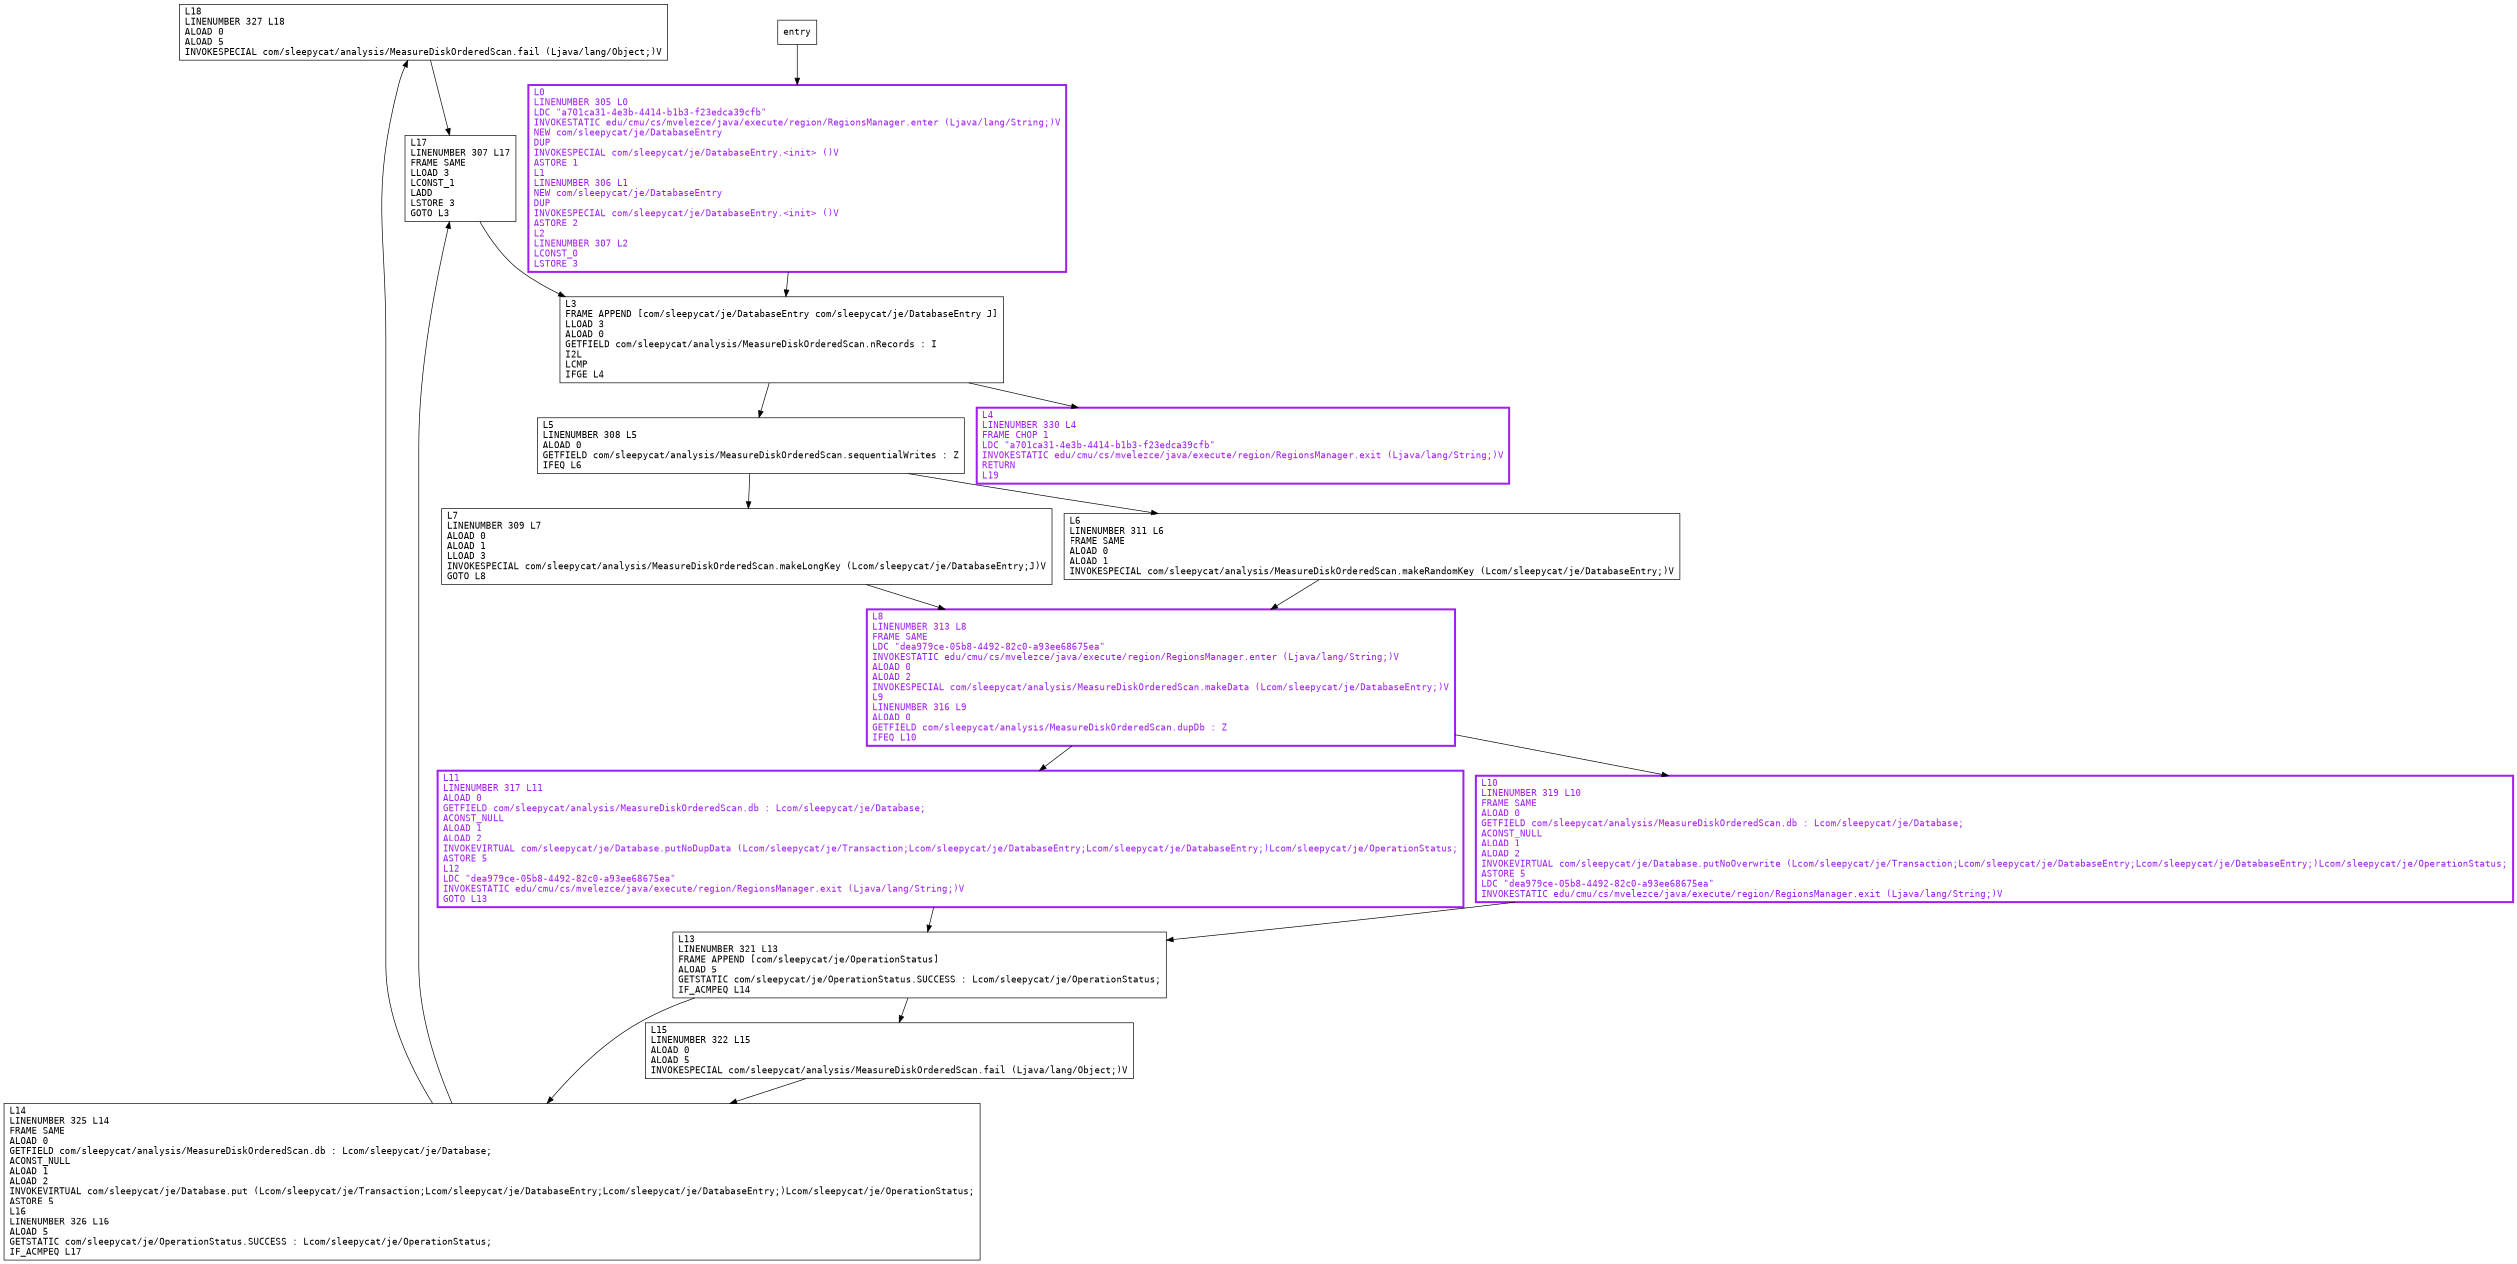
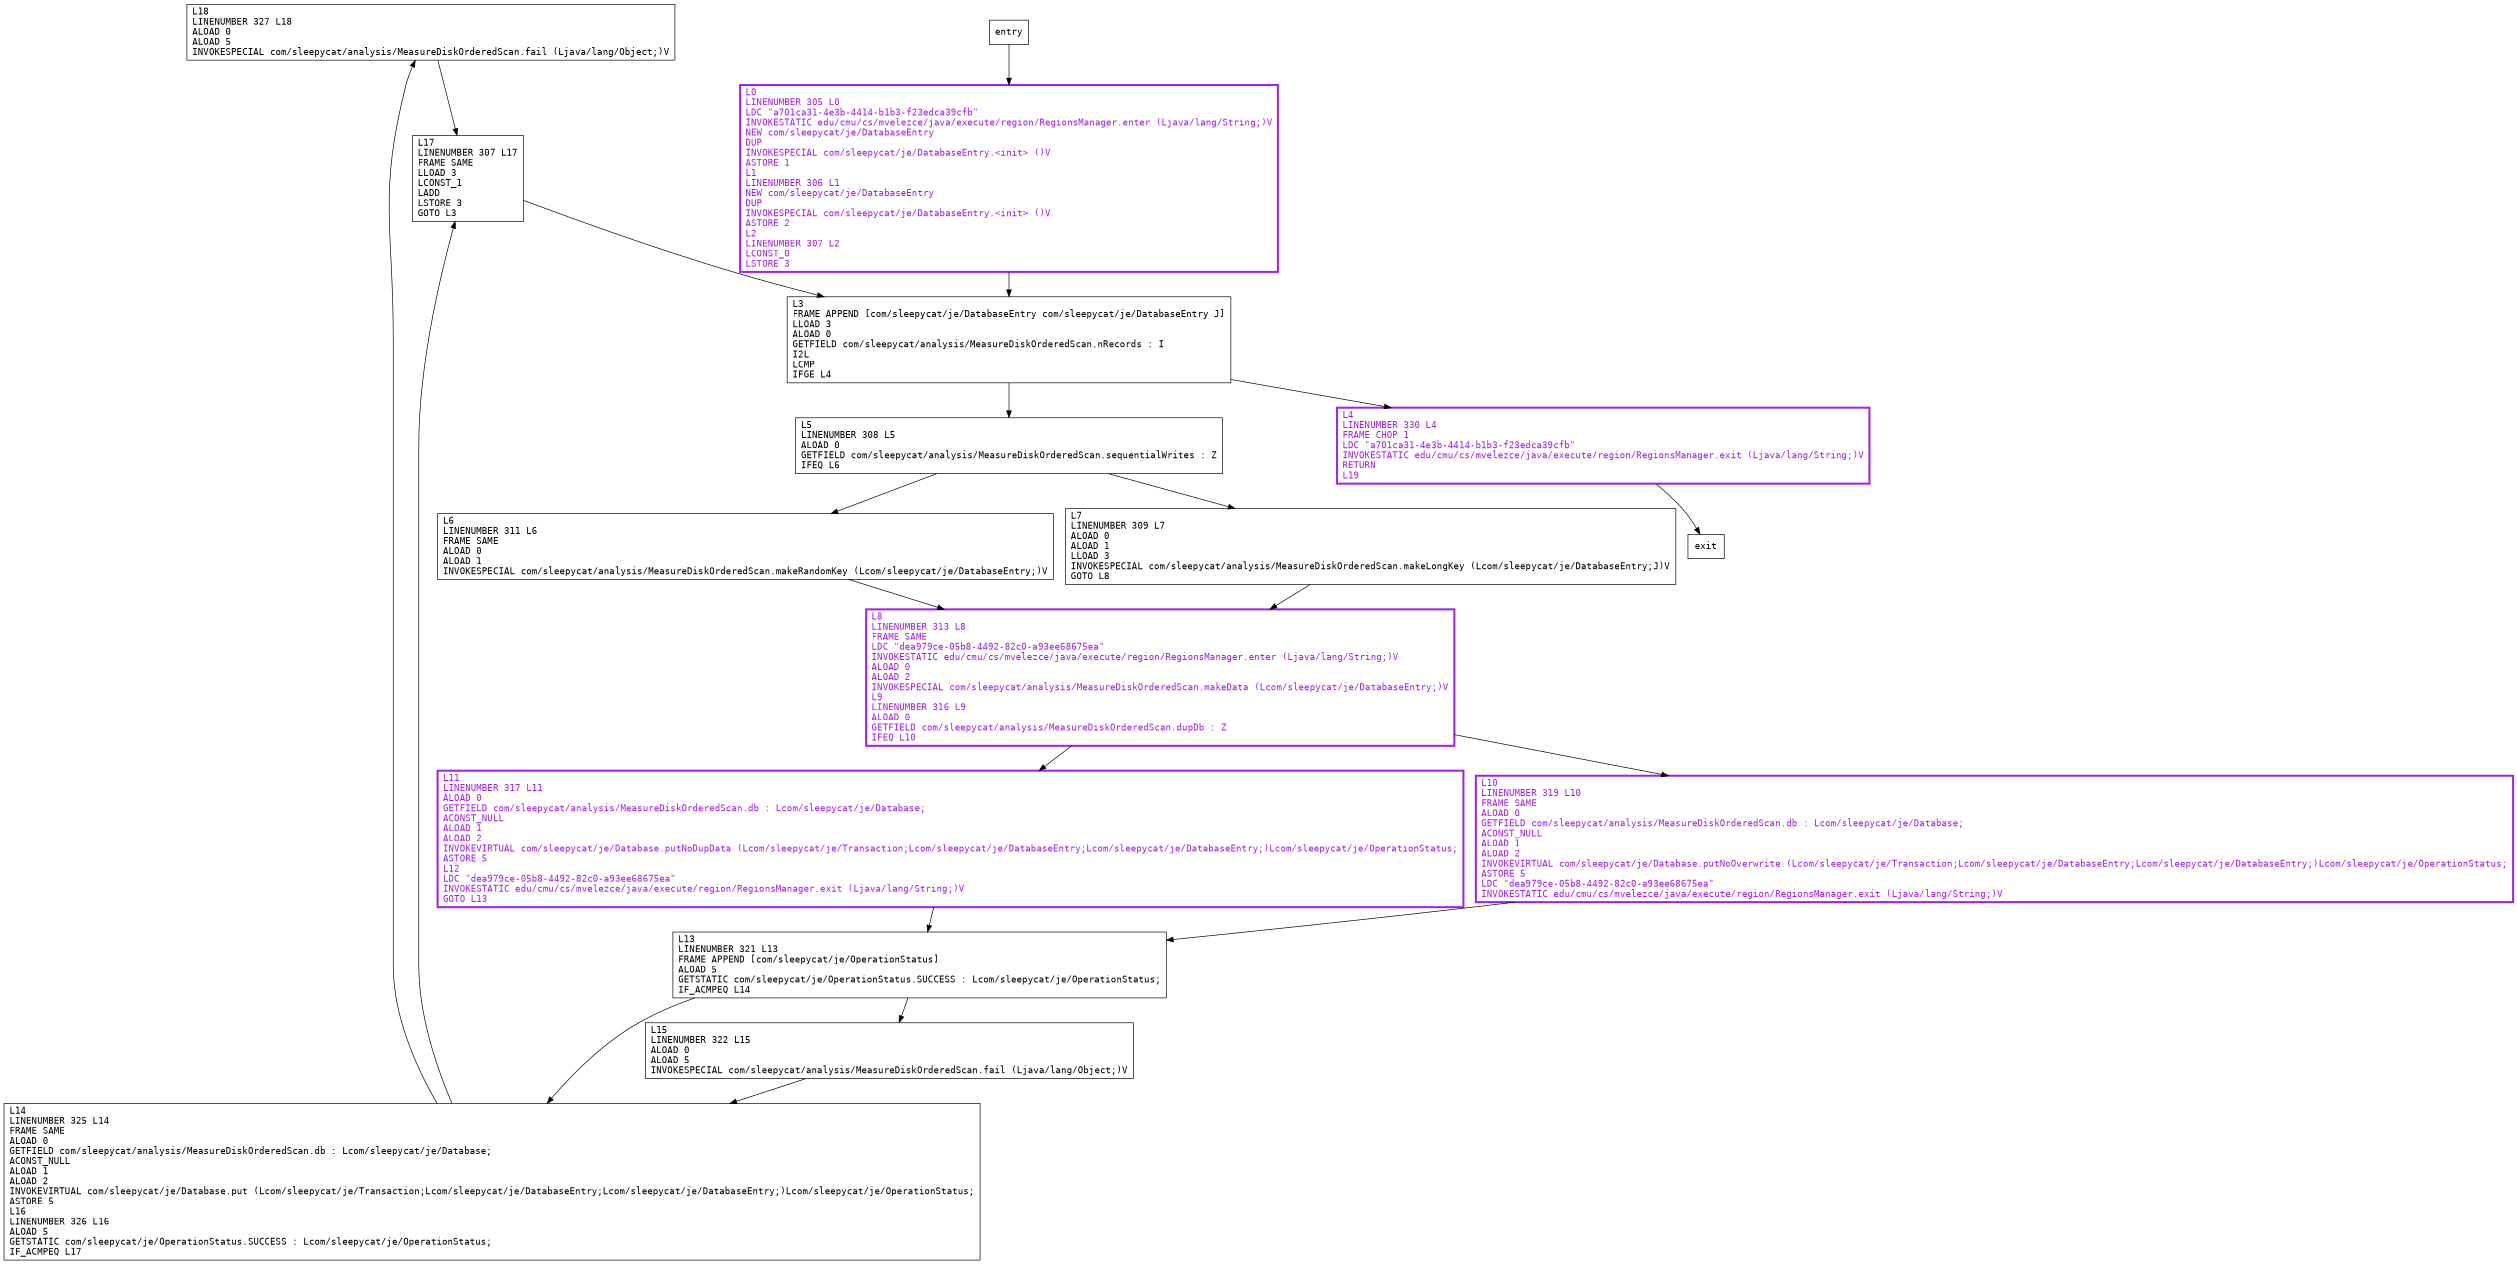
node "exit": added
